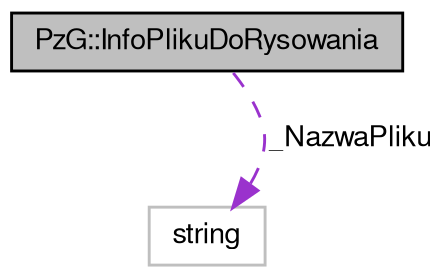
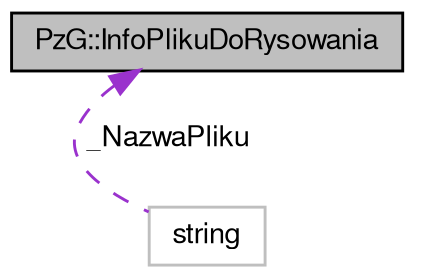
edge "PzG::InfoPlikuDoRysowania" -> "string": reversed
